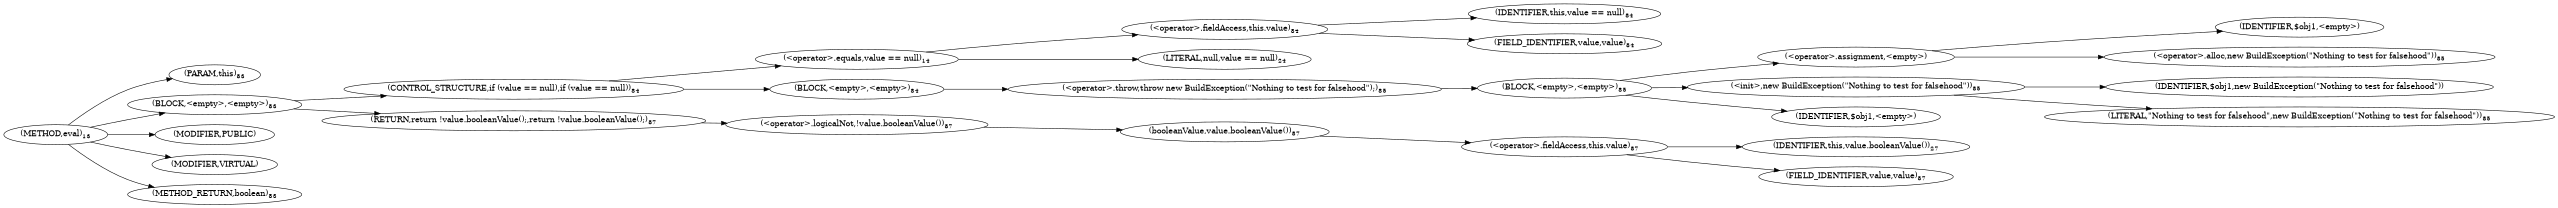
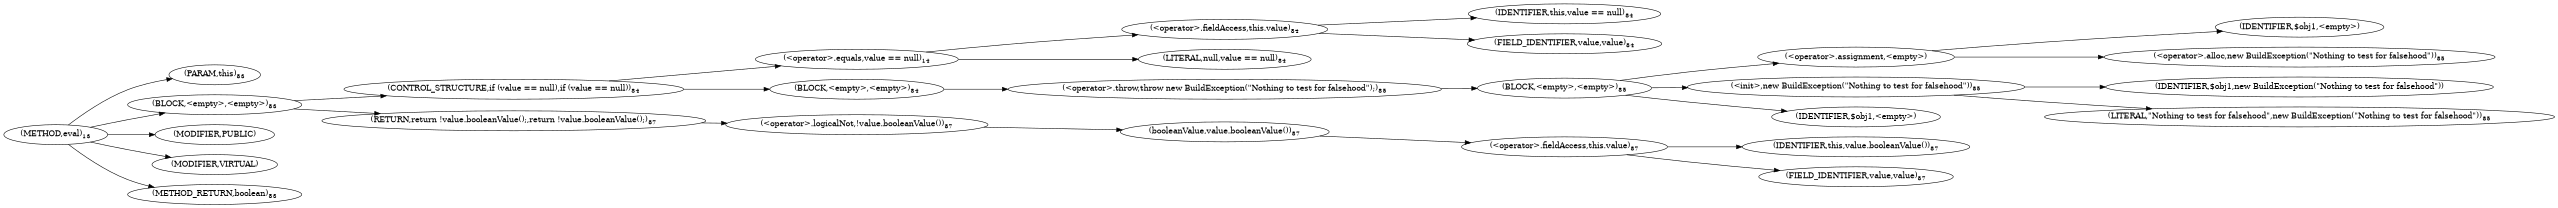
node "(LITERAL,null,value == null)": text "24" -> "84"
node "(IDENTIFIER,this,value.booleanValue())": text "27" -> "87"
